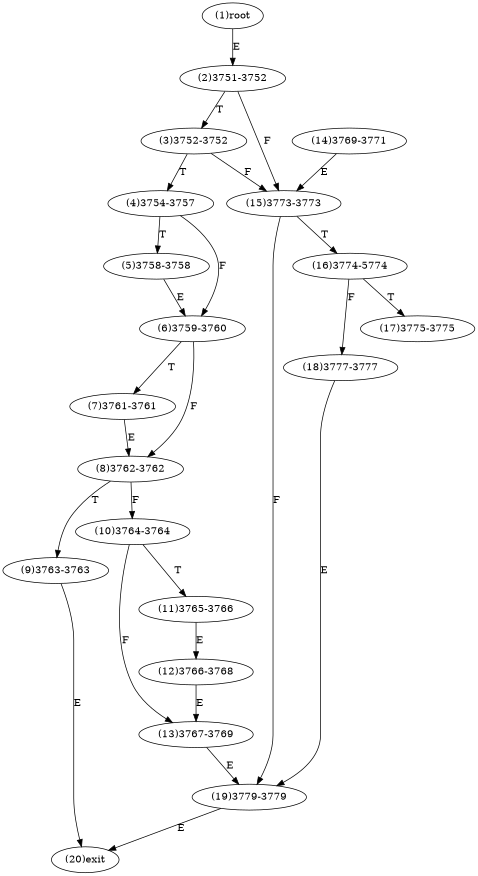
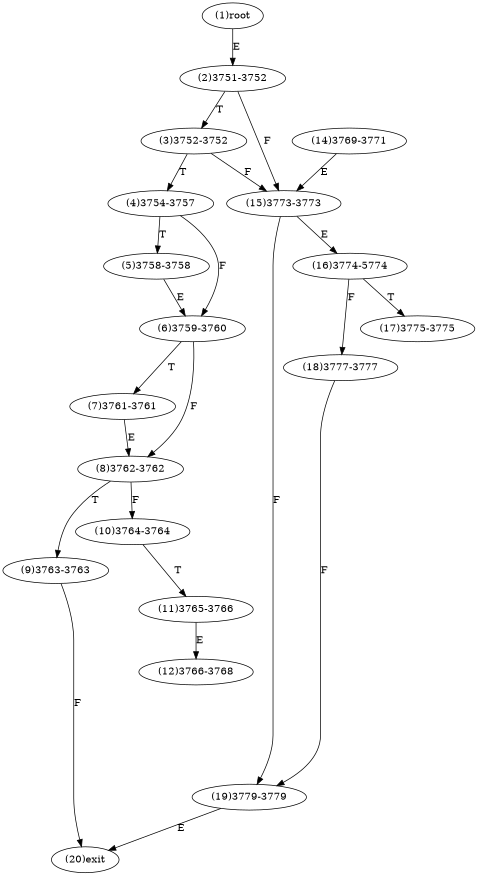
edge "(15)3773-3773" -> "(16)3774-5774": label "T" -> "E"
edge "(18)3777-3777" -> "(19)3779-3779": label "E" -> "F"
edge "(9)3763-3763" -> "(20)exit": label "E" -> "F"
node "(13)3767-3769": removed
